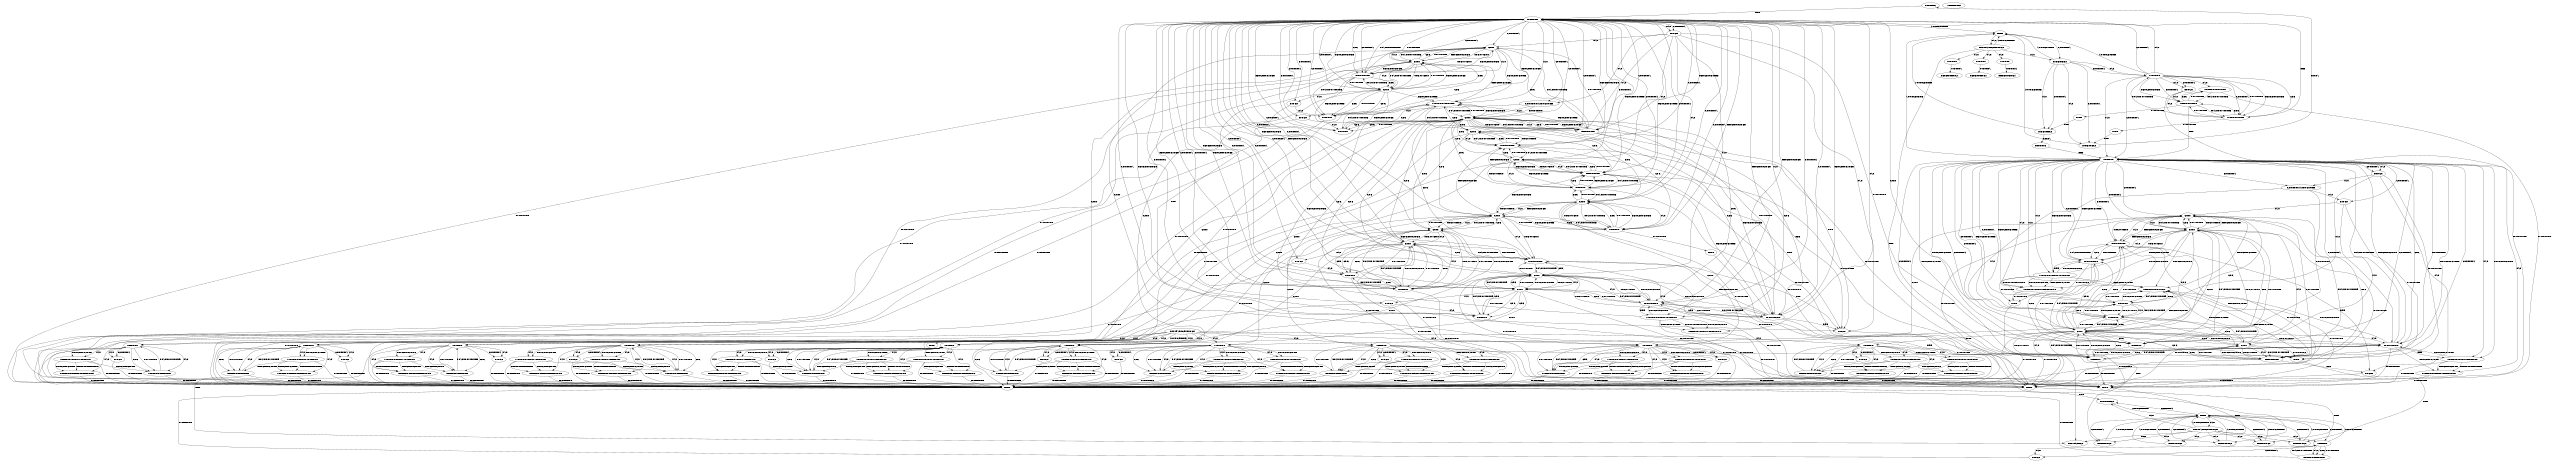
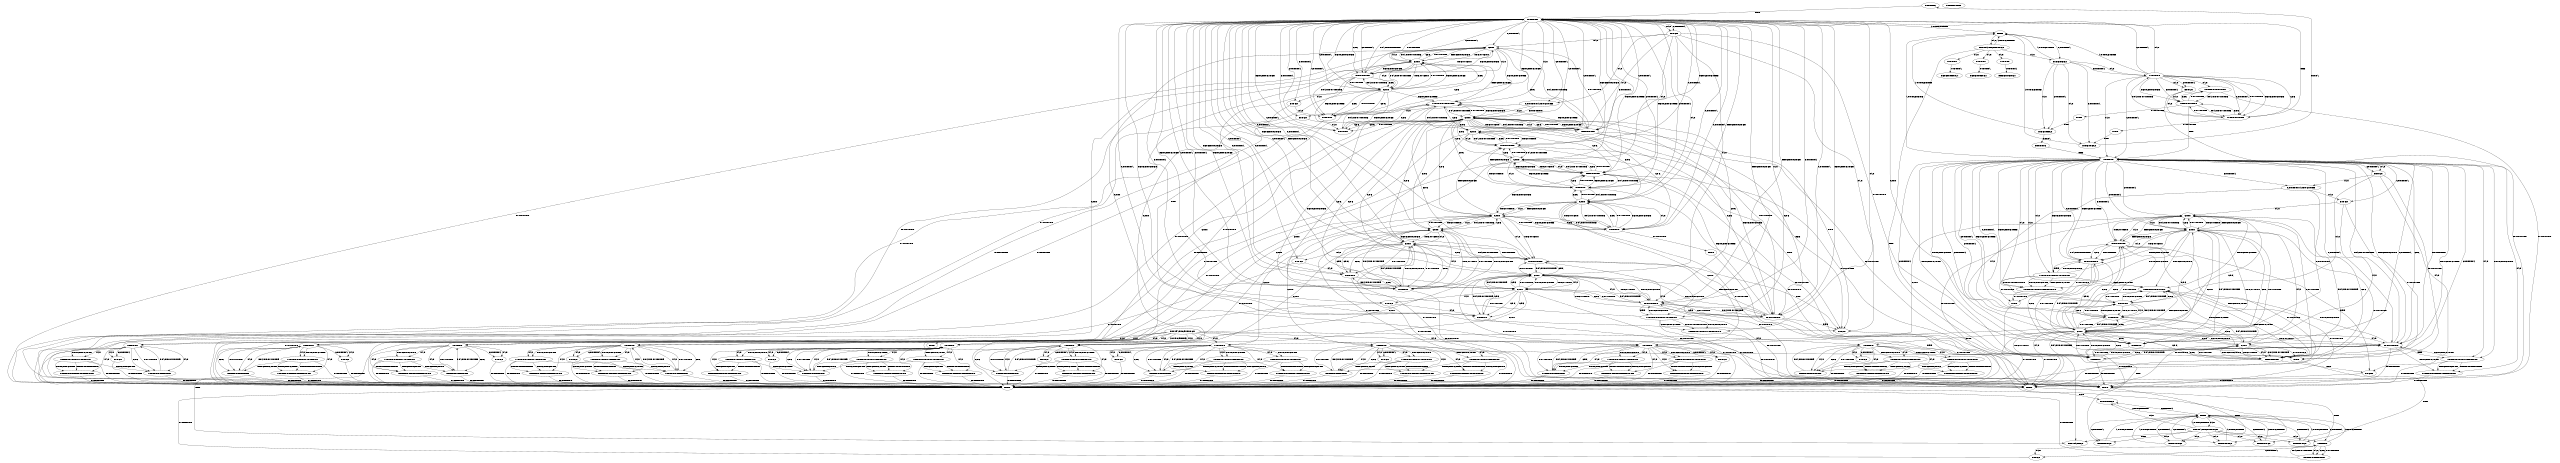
node "META_DATA": label "META_DATA" -> "META_META"
